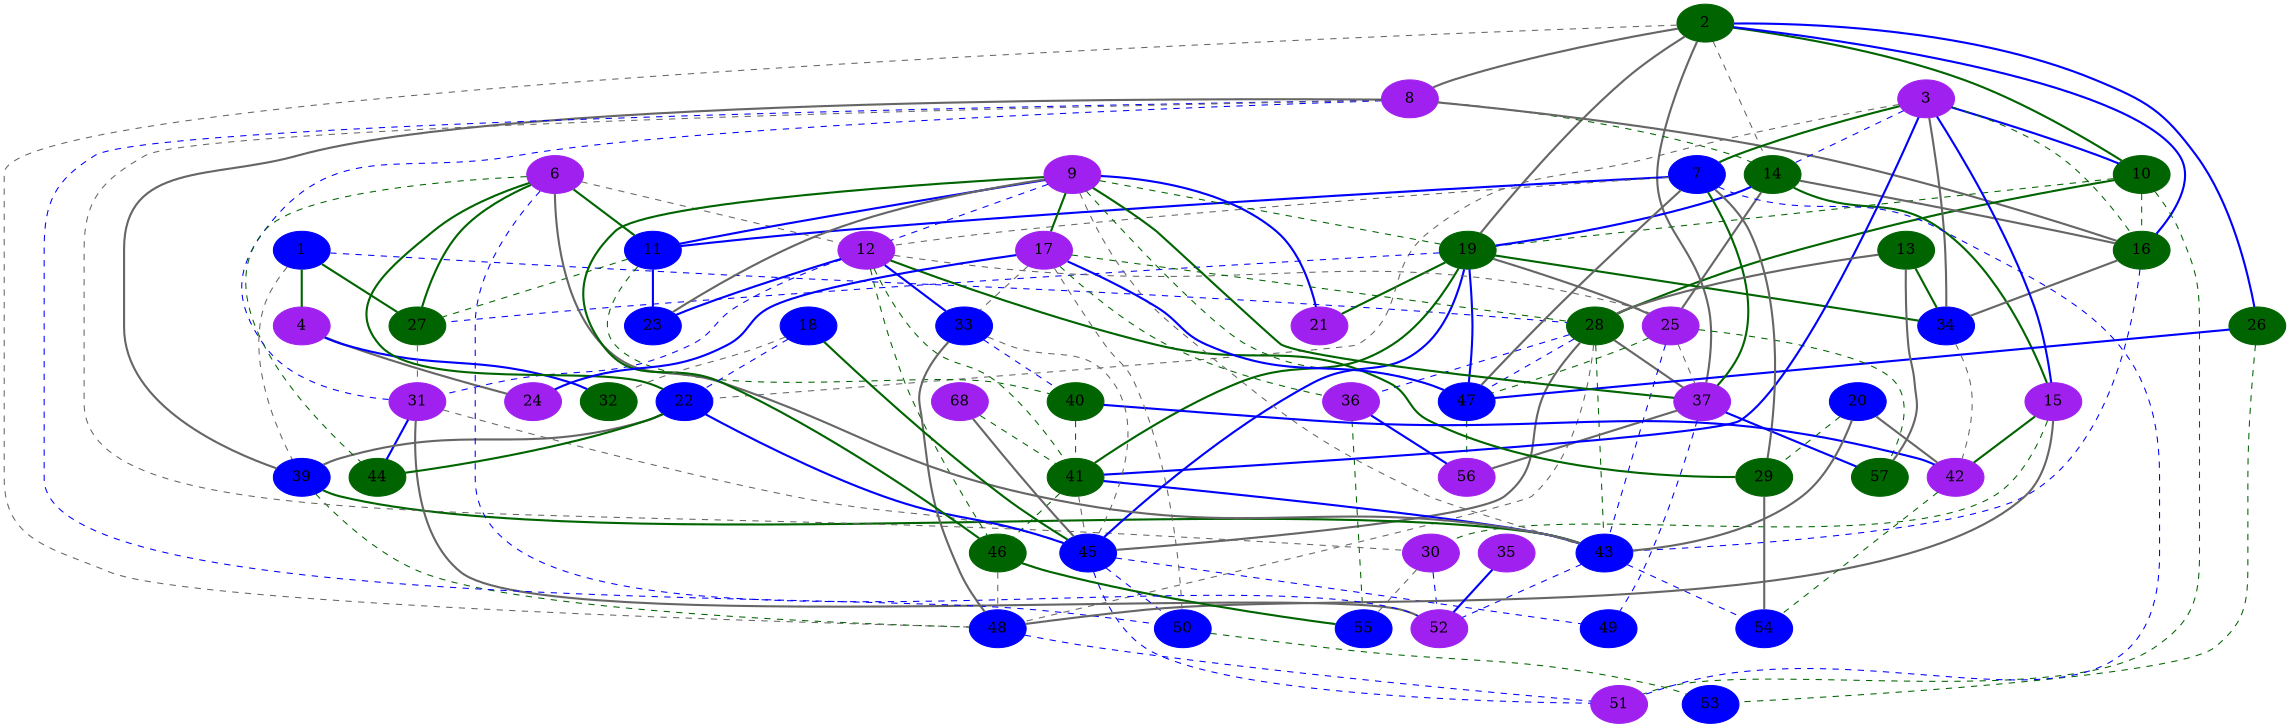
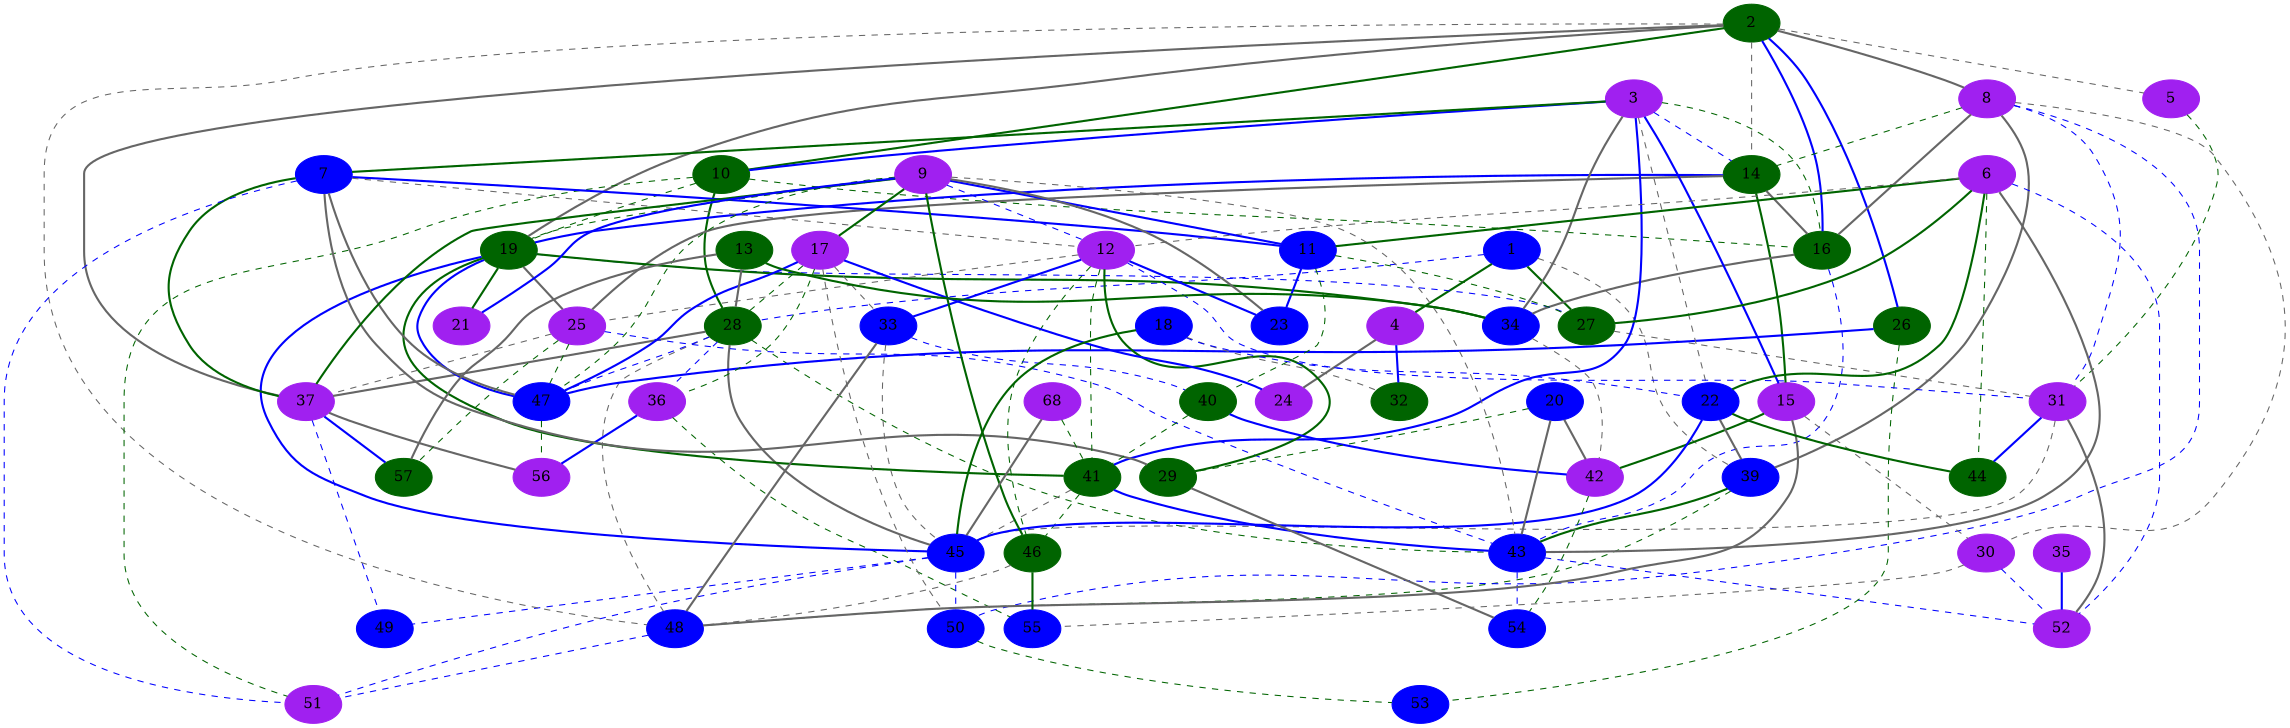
node "5": added
edge "15" -- "30": color darkgreen -> gray40
